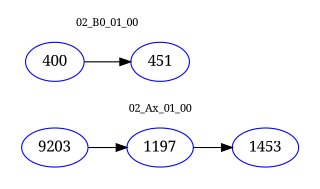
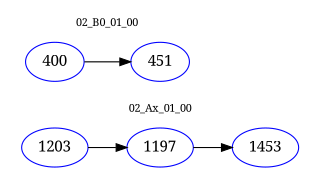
node "9203": label "9203" -> "1203"
